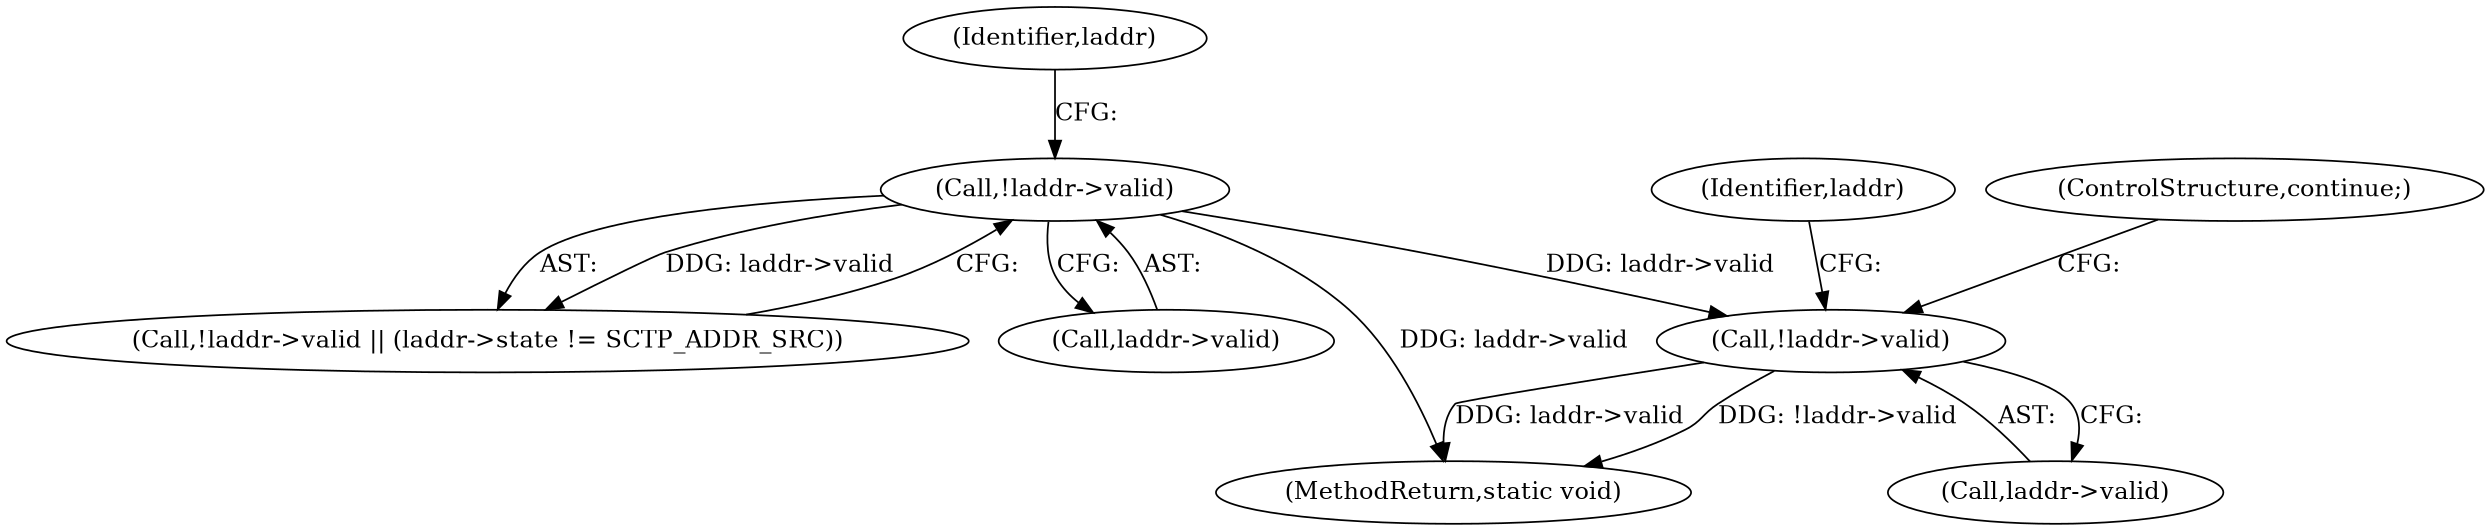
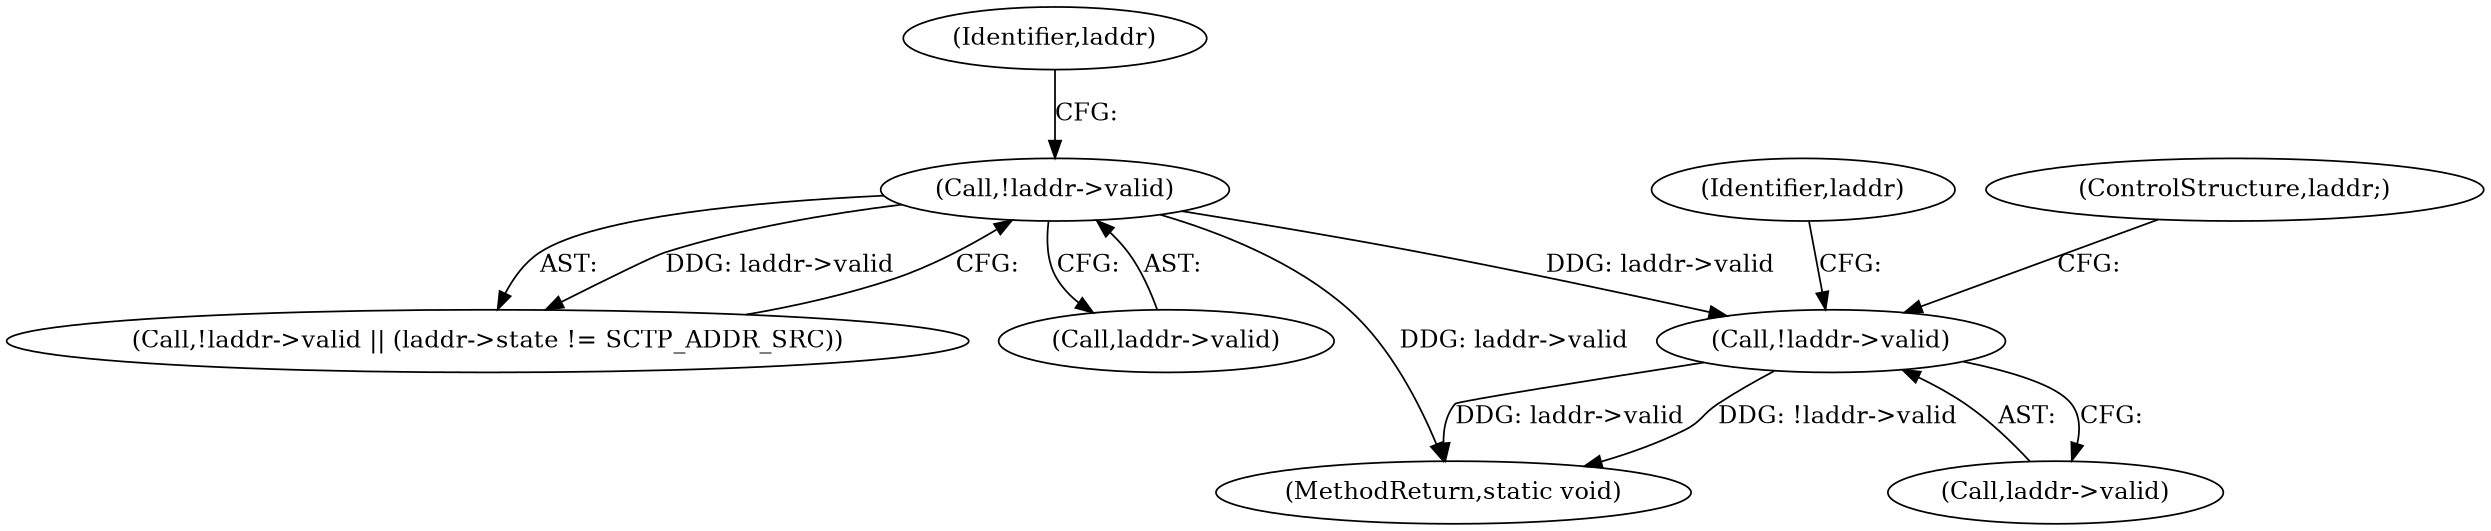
node "(ControlStructure,continue;)": label "(ControlStructure,continue;)" -> "(ControlStructure,laddr;)"
